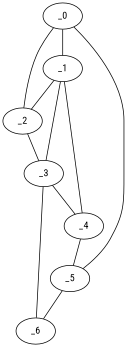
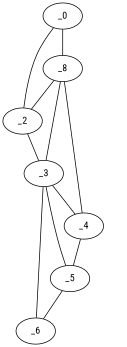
node "_1": label "_1" -> "_8"
edge "_0" -- "_5": now "_3" -- "_5"
